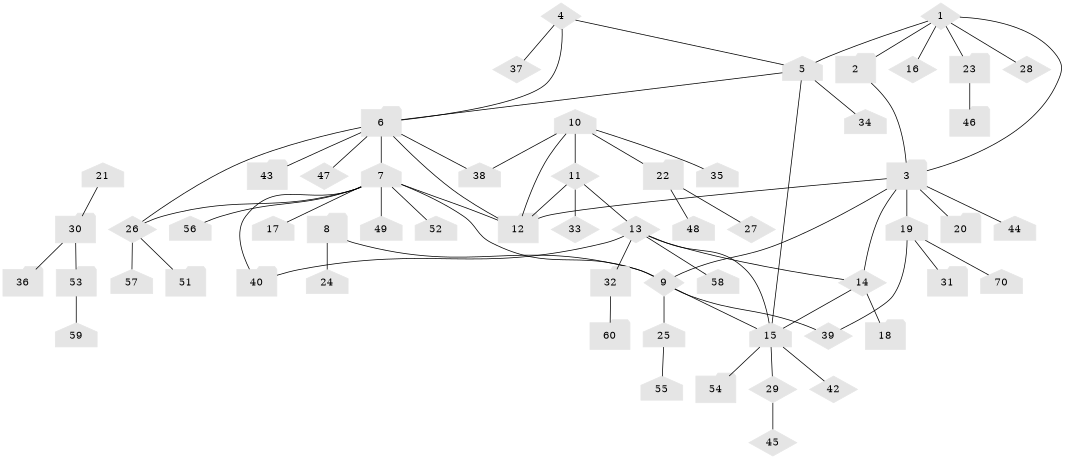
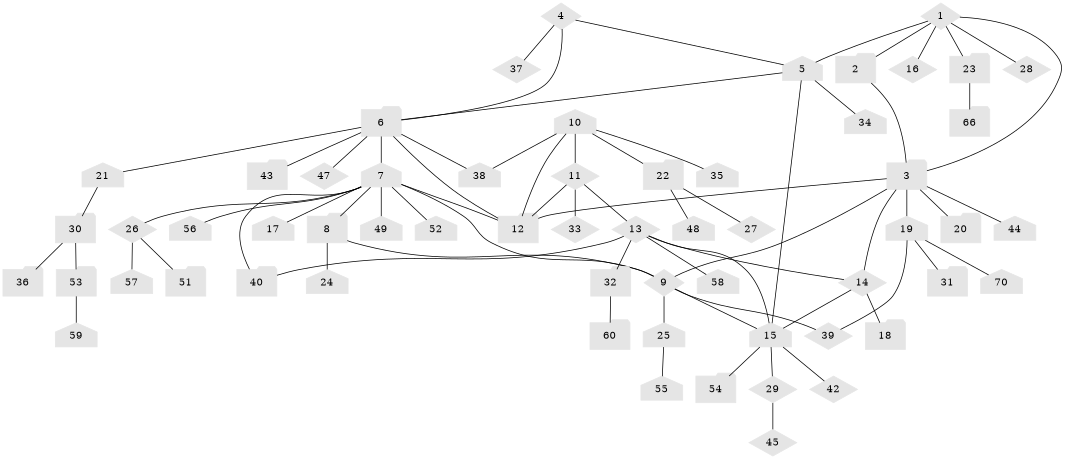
node "46": label "46" -> "66"
edge "6" -- "26": now "6" -- "21"
edge "7" -- "8": added
